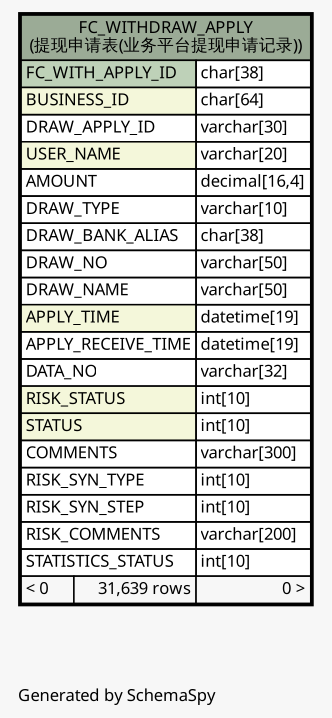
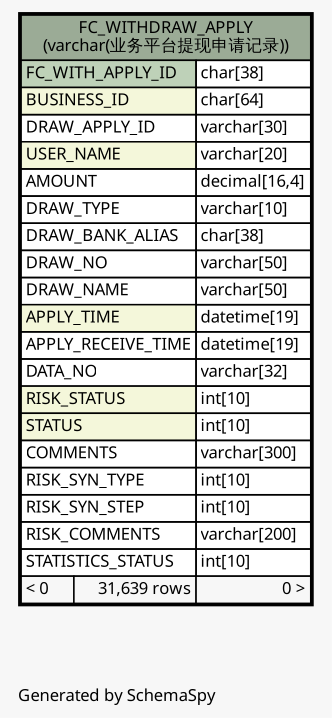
node "FC_WITHDRAW_APPLY": text "(提现申请表(业务平台提现申请记录))" -> "(varchar(业务平台提现申请记录))"
